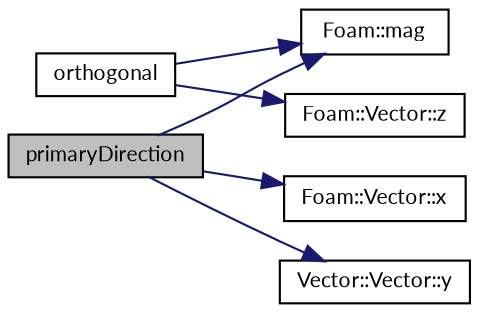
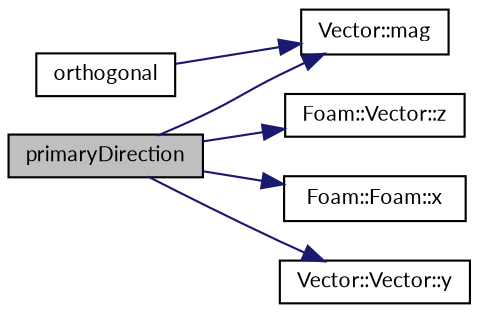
node "Foam::mag": label "Foam::mag" -> "Vector::mag"
edge "orthogonal" -> "Foam::Vector::z": now "primaryDirection" -> "Foam::Vector::z"
node "Foam::Vector::x": label "Foam::Vector::x" -> "Foam::Foam::x"
